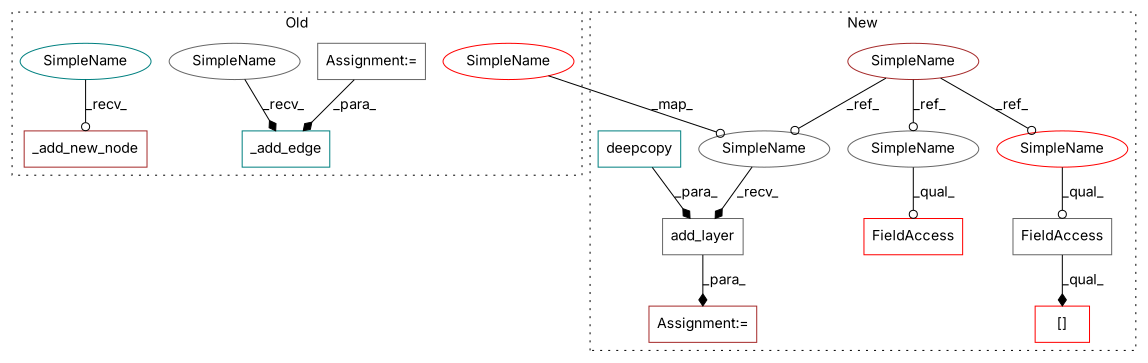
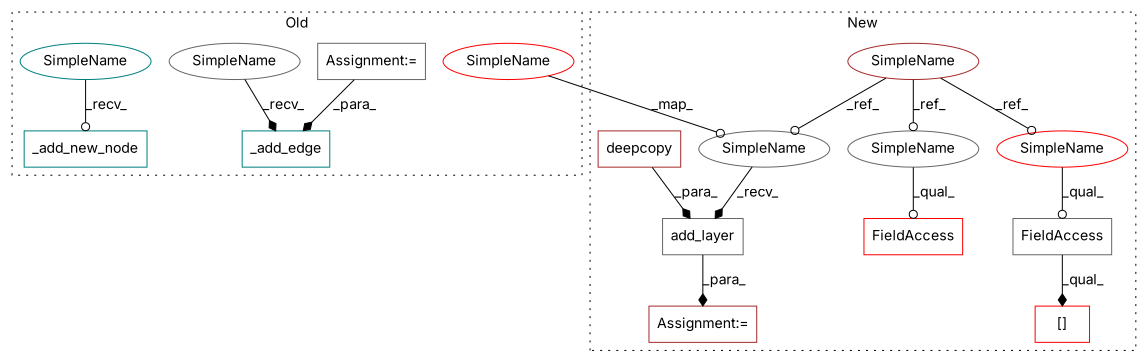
node "_add_new_node": color brown -> teal
node "deepcopy": color teal -> brown
